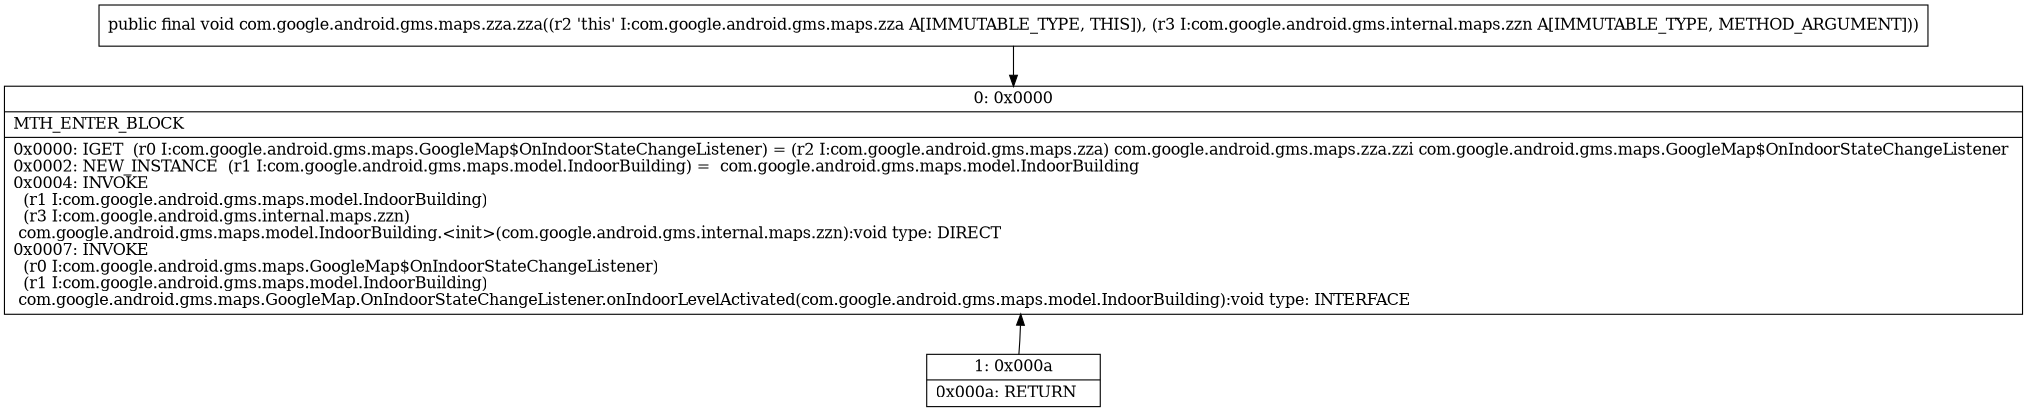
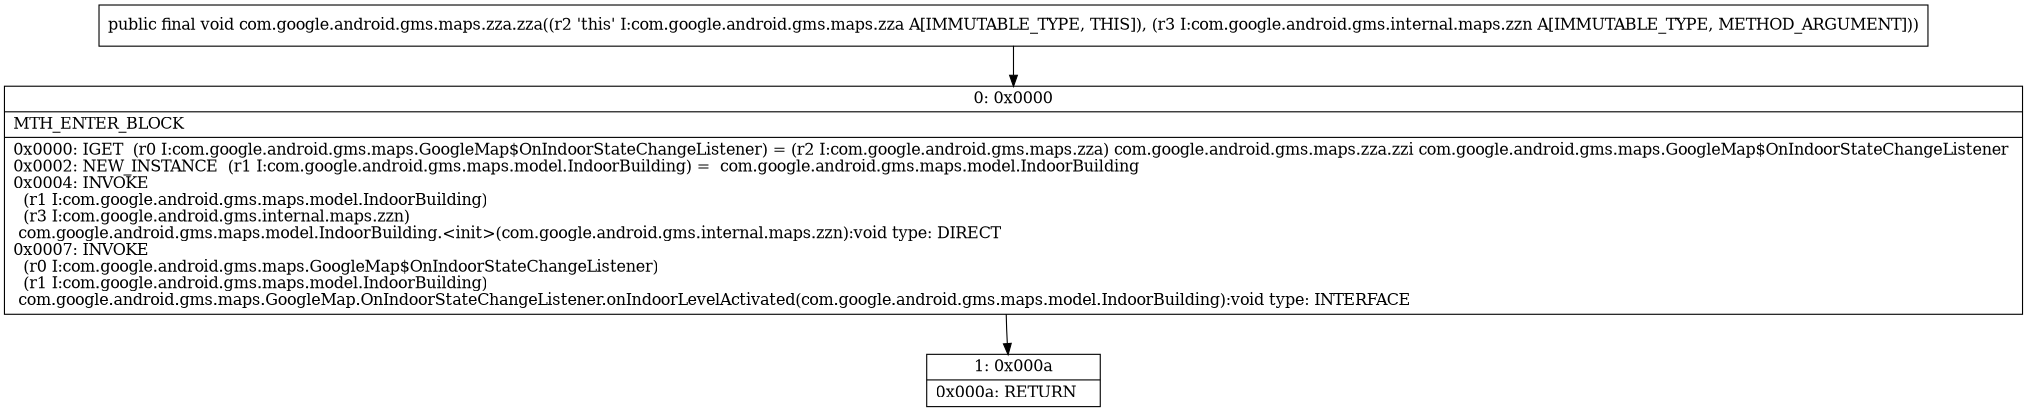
edge "1: 0x000a" -> "0: 0x0000": reversed
